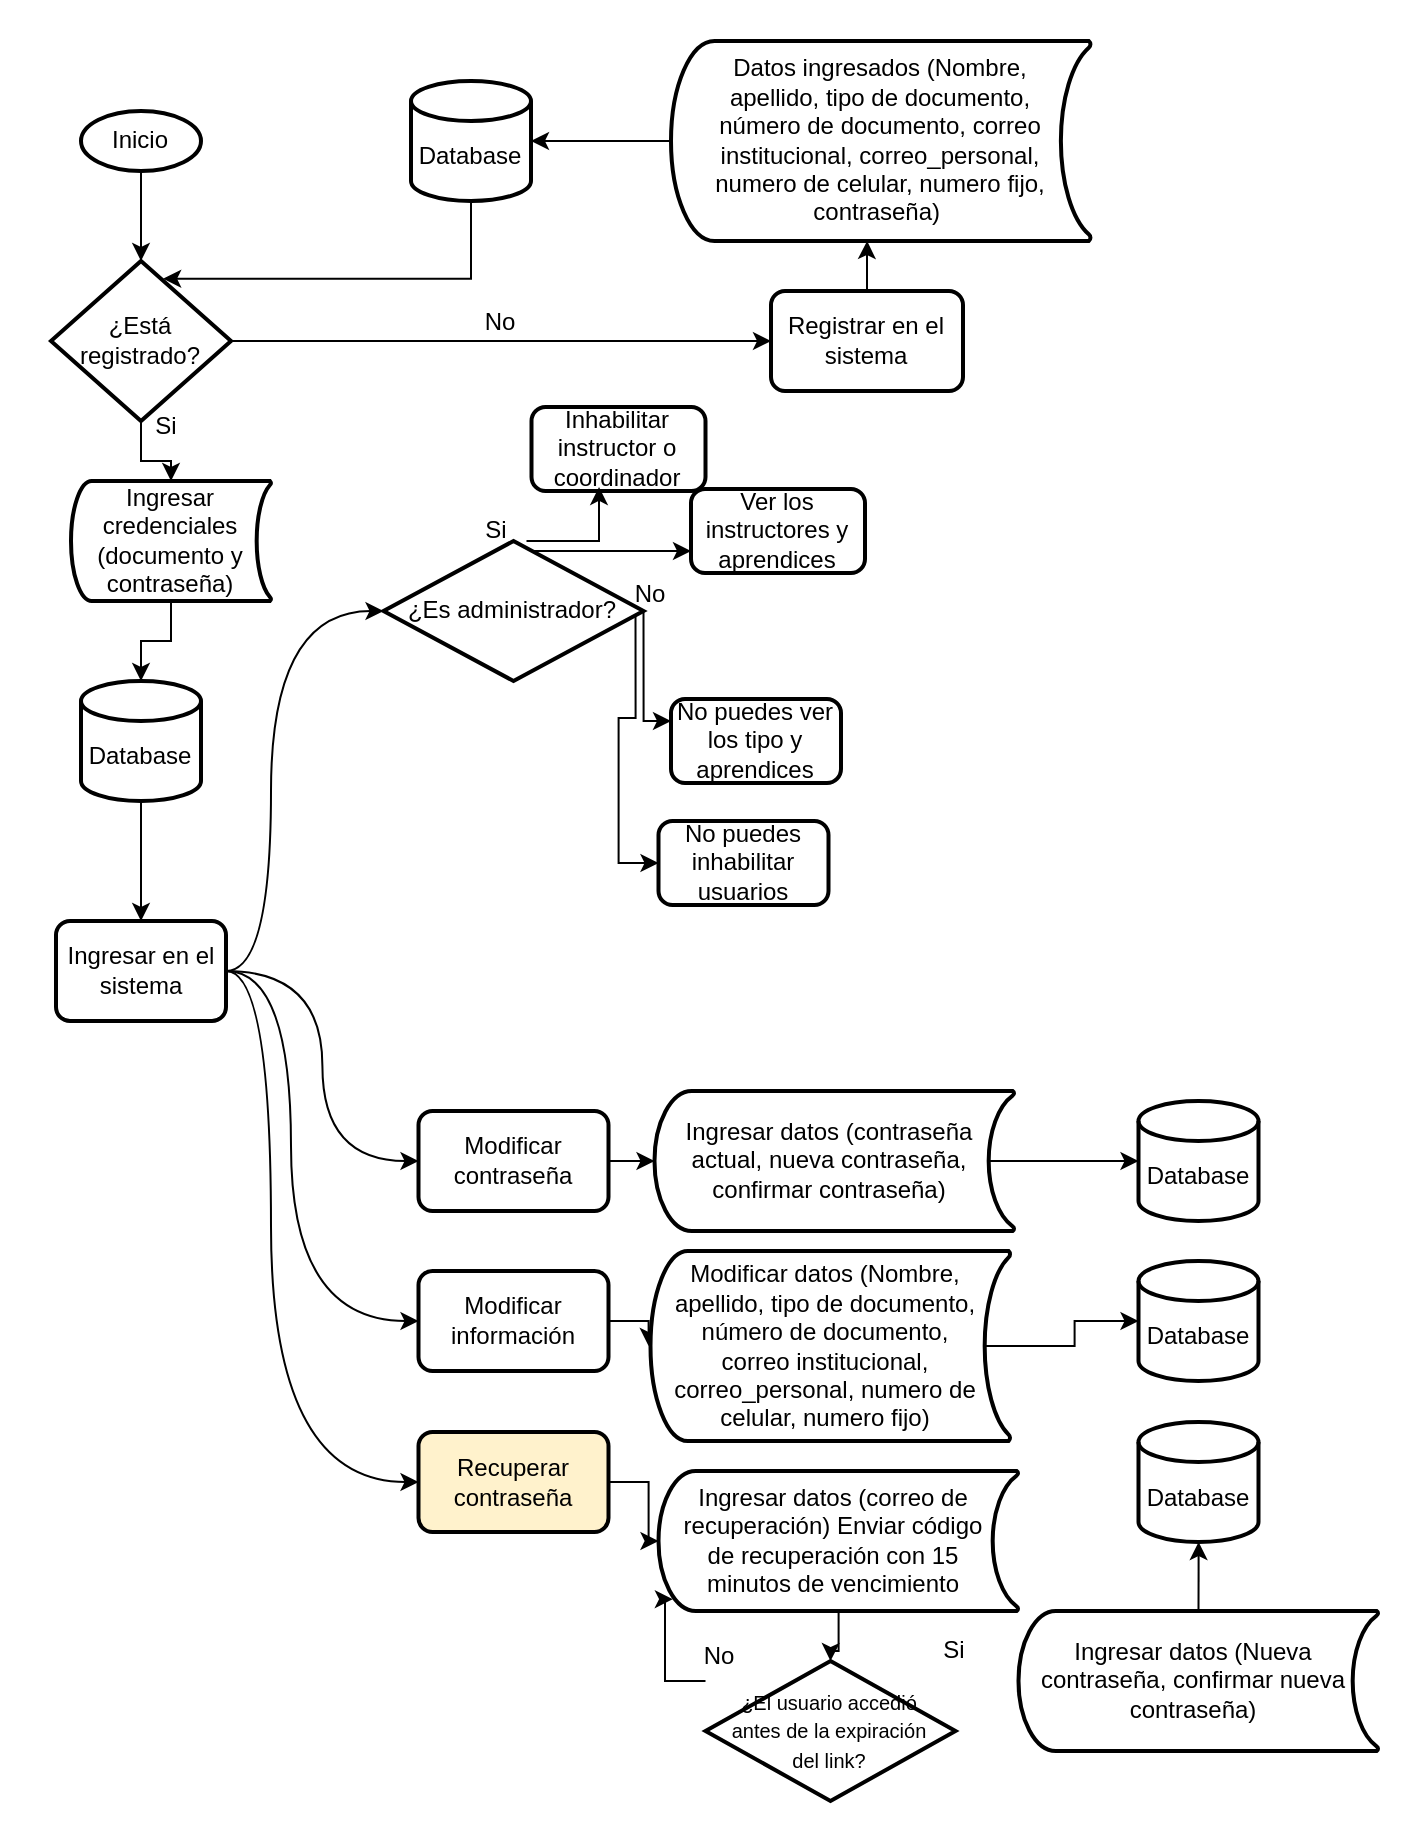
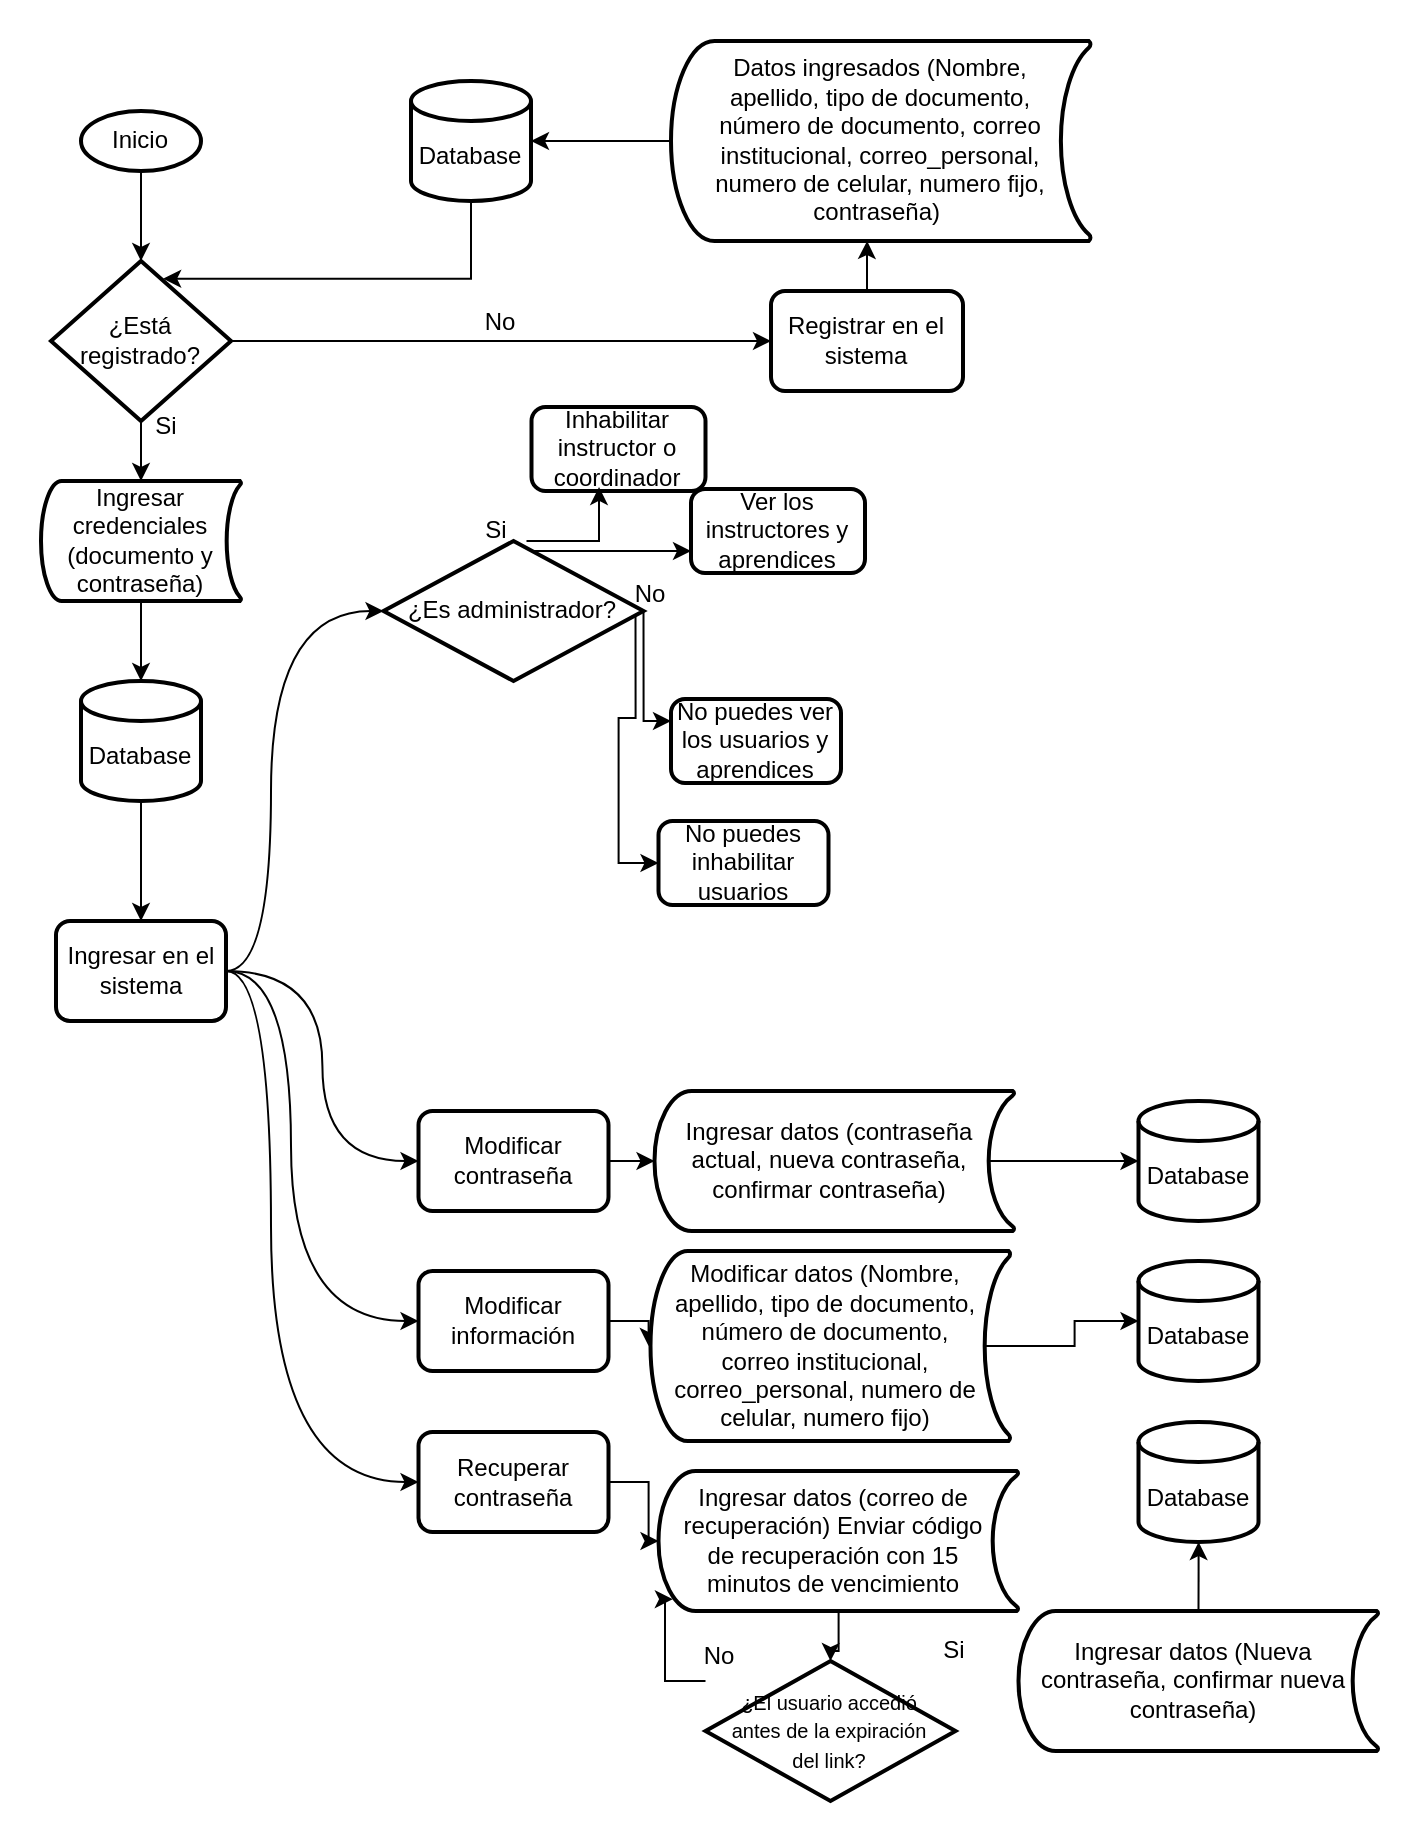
node "Ingresar credenciales (documento y contraseña)": moved (171, 541) -> (141, 541)
node "No puedes ver los tipo y aprendices": label "No puedes ver los tipo y aprendices" -> "No puedes ver los usuarios y aprendices"
node "Recuperar contraseña": fillcolor #fff2cc -> #ffffff
